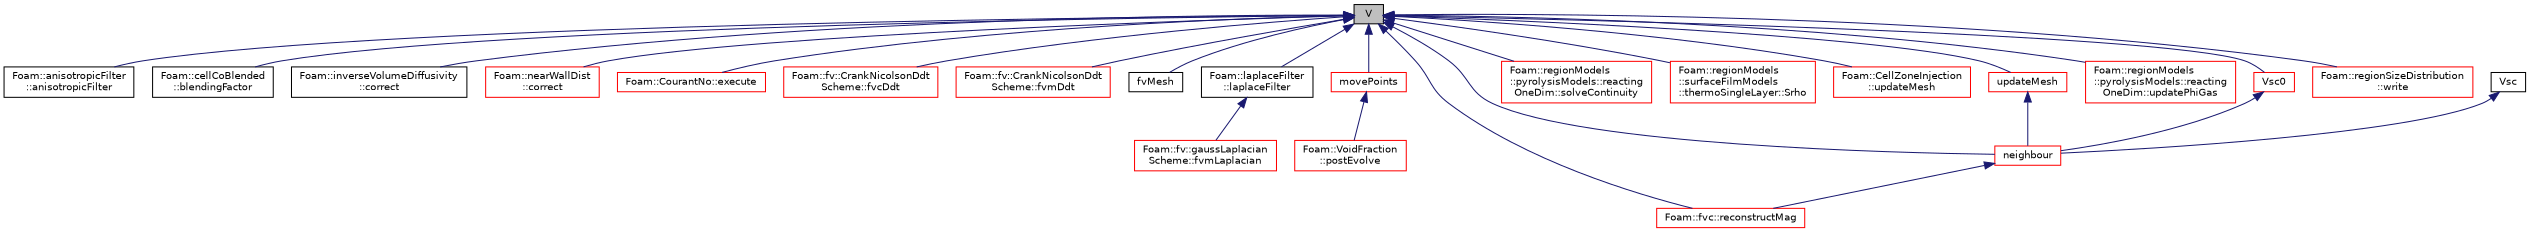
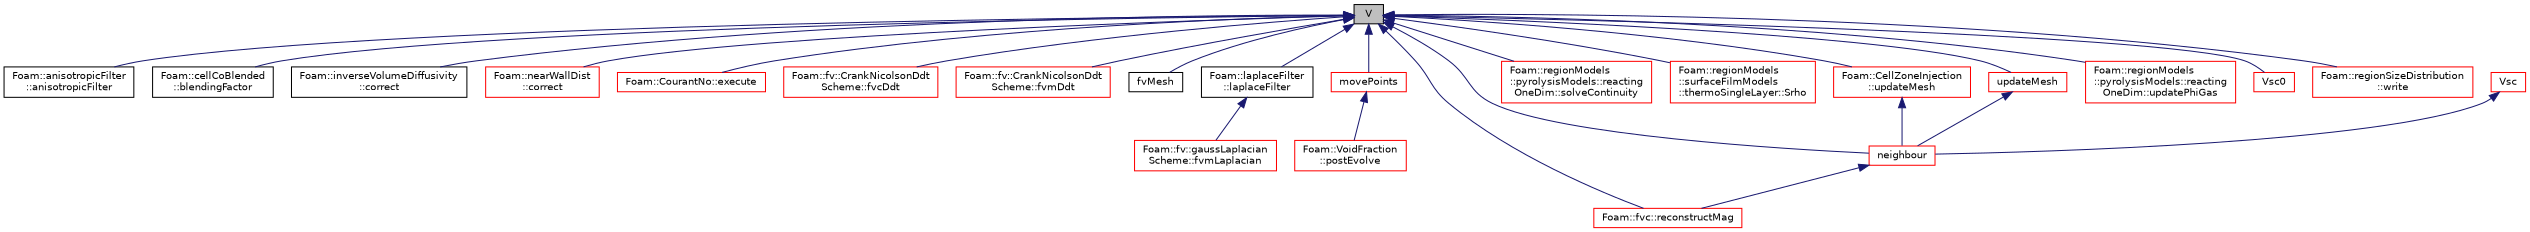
node "Vsc": color black -> red
edge "neighbour" -> "Vsc0": now "neighbour" -> "Foam::CellZoneInjection ::updateMesh"
